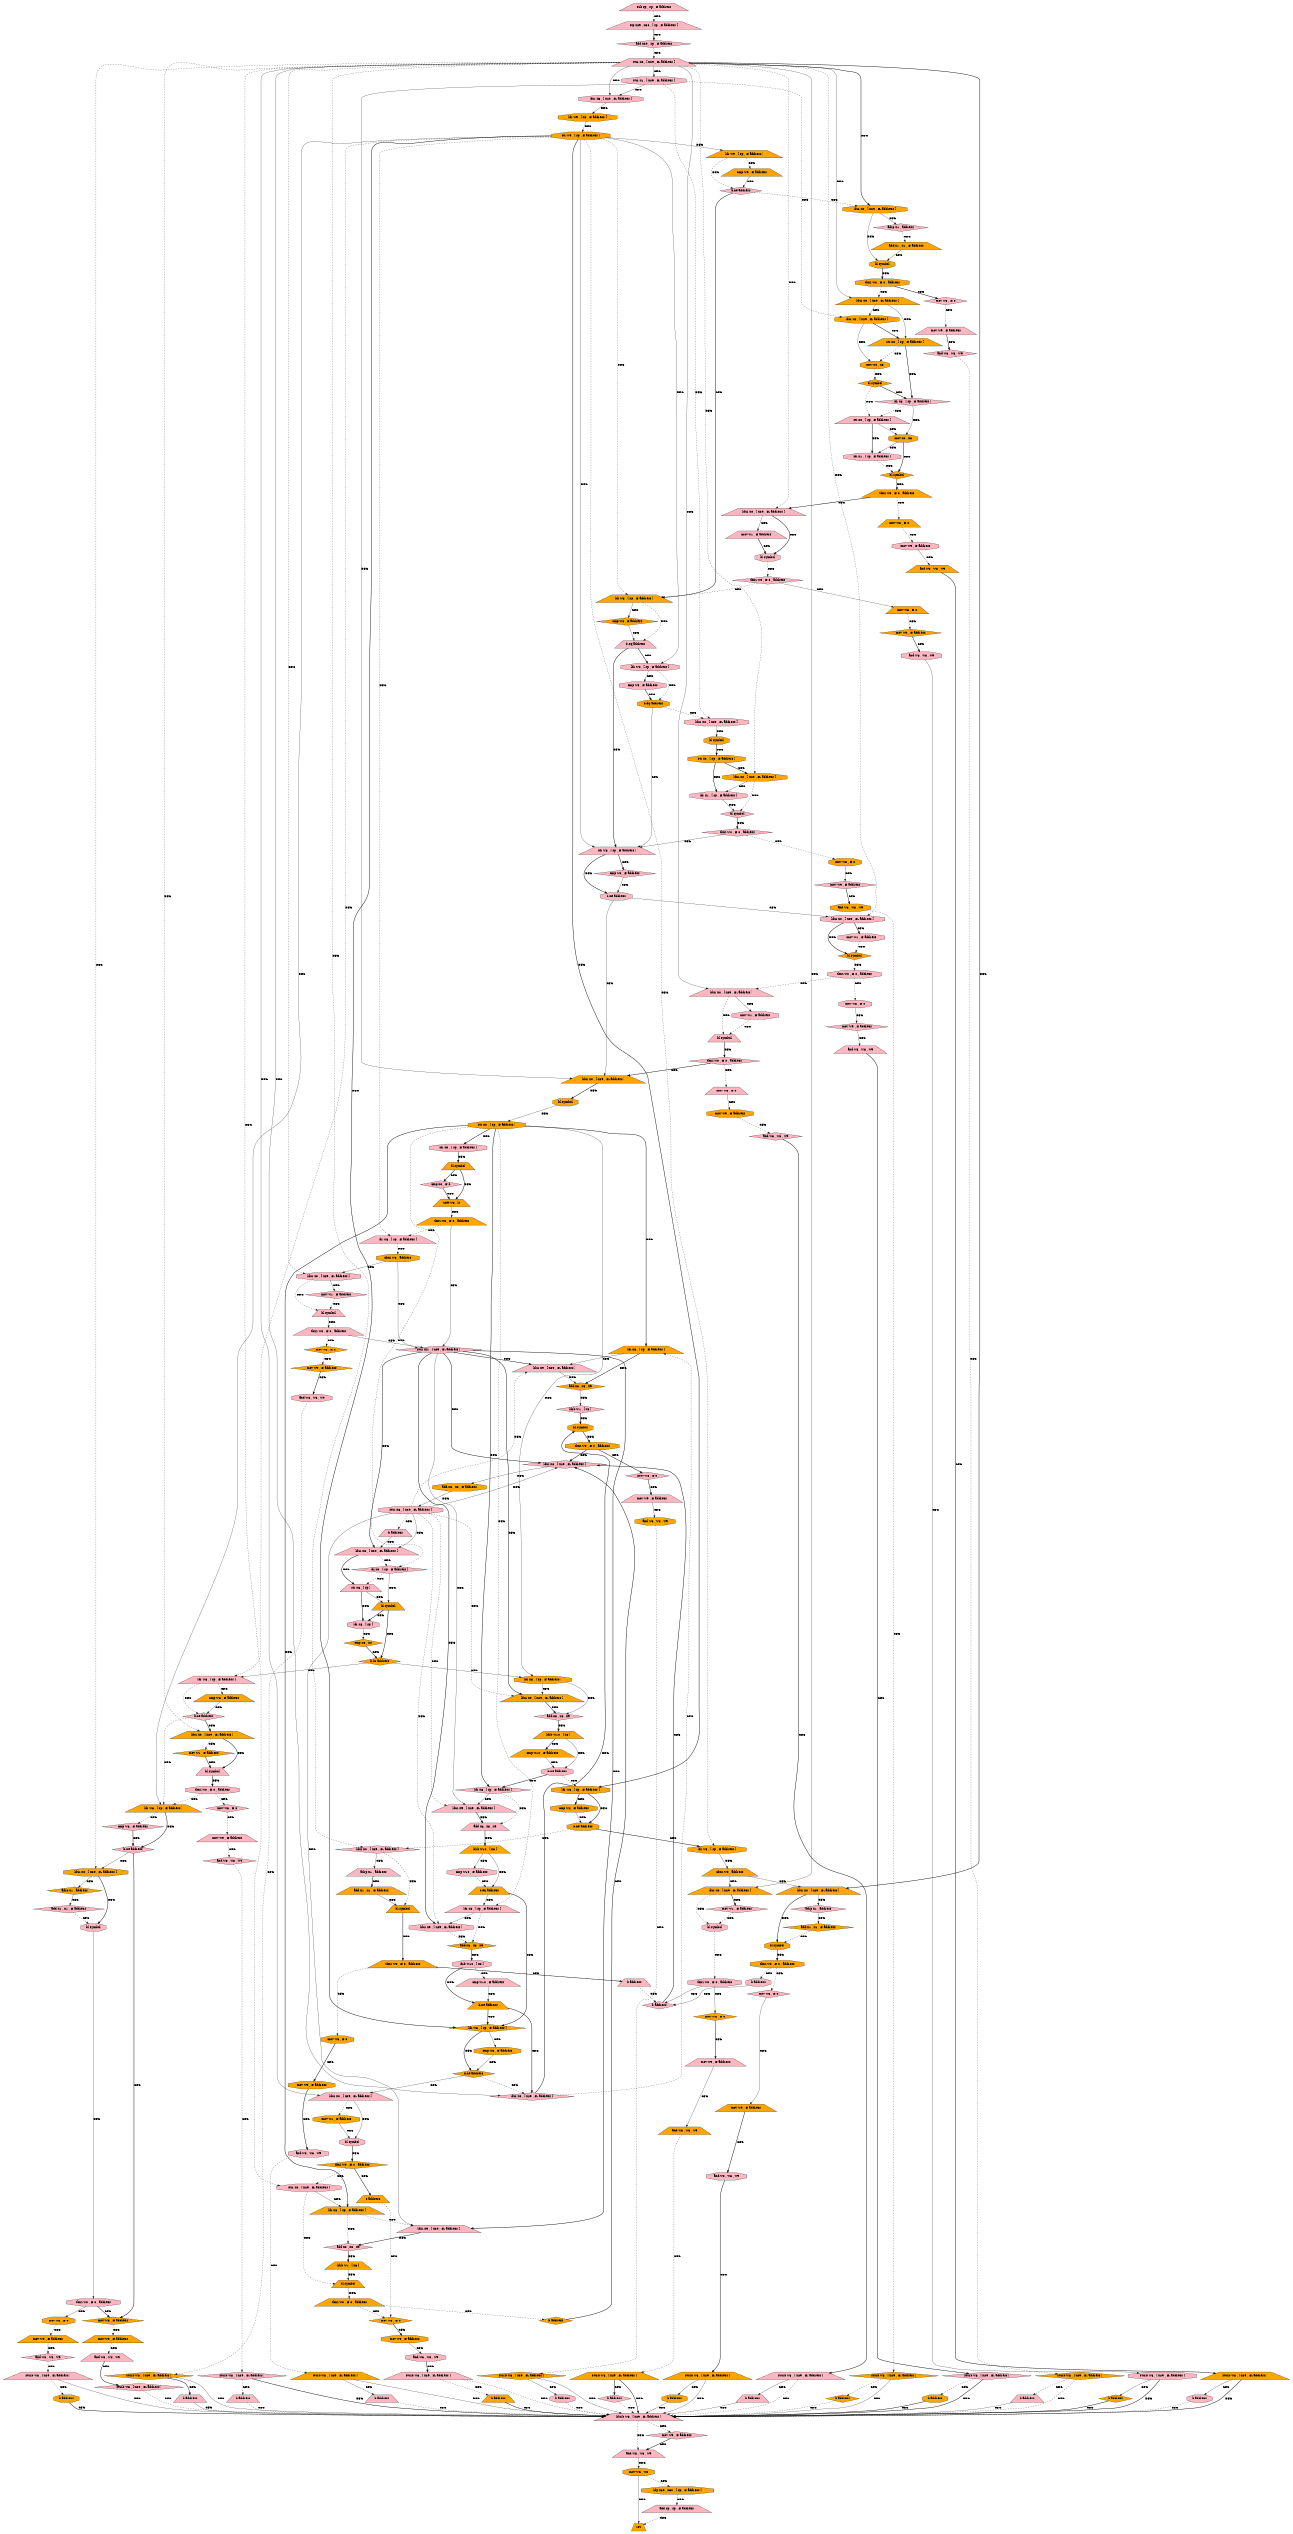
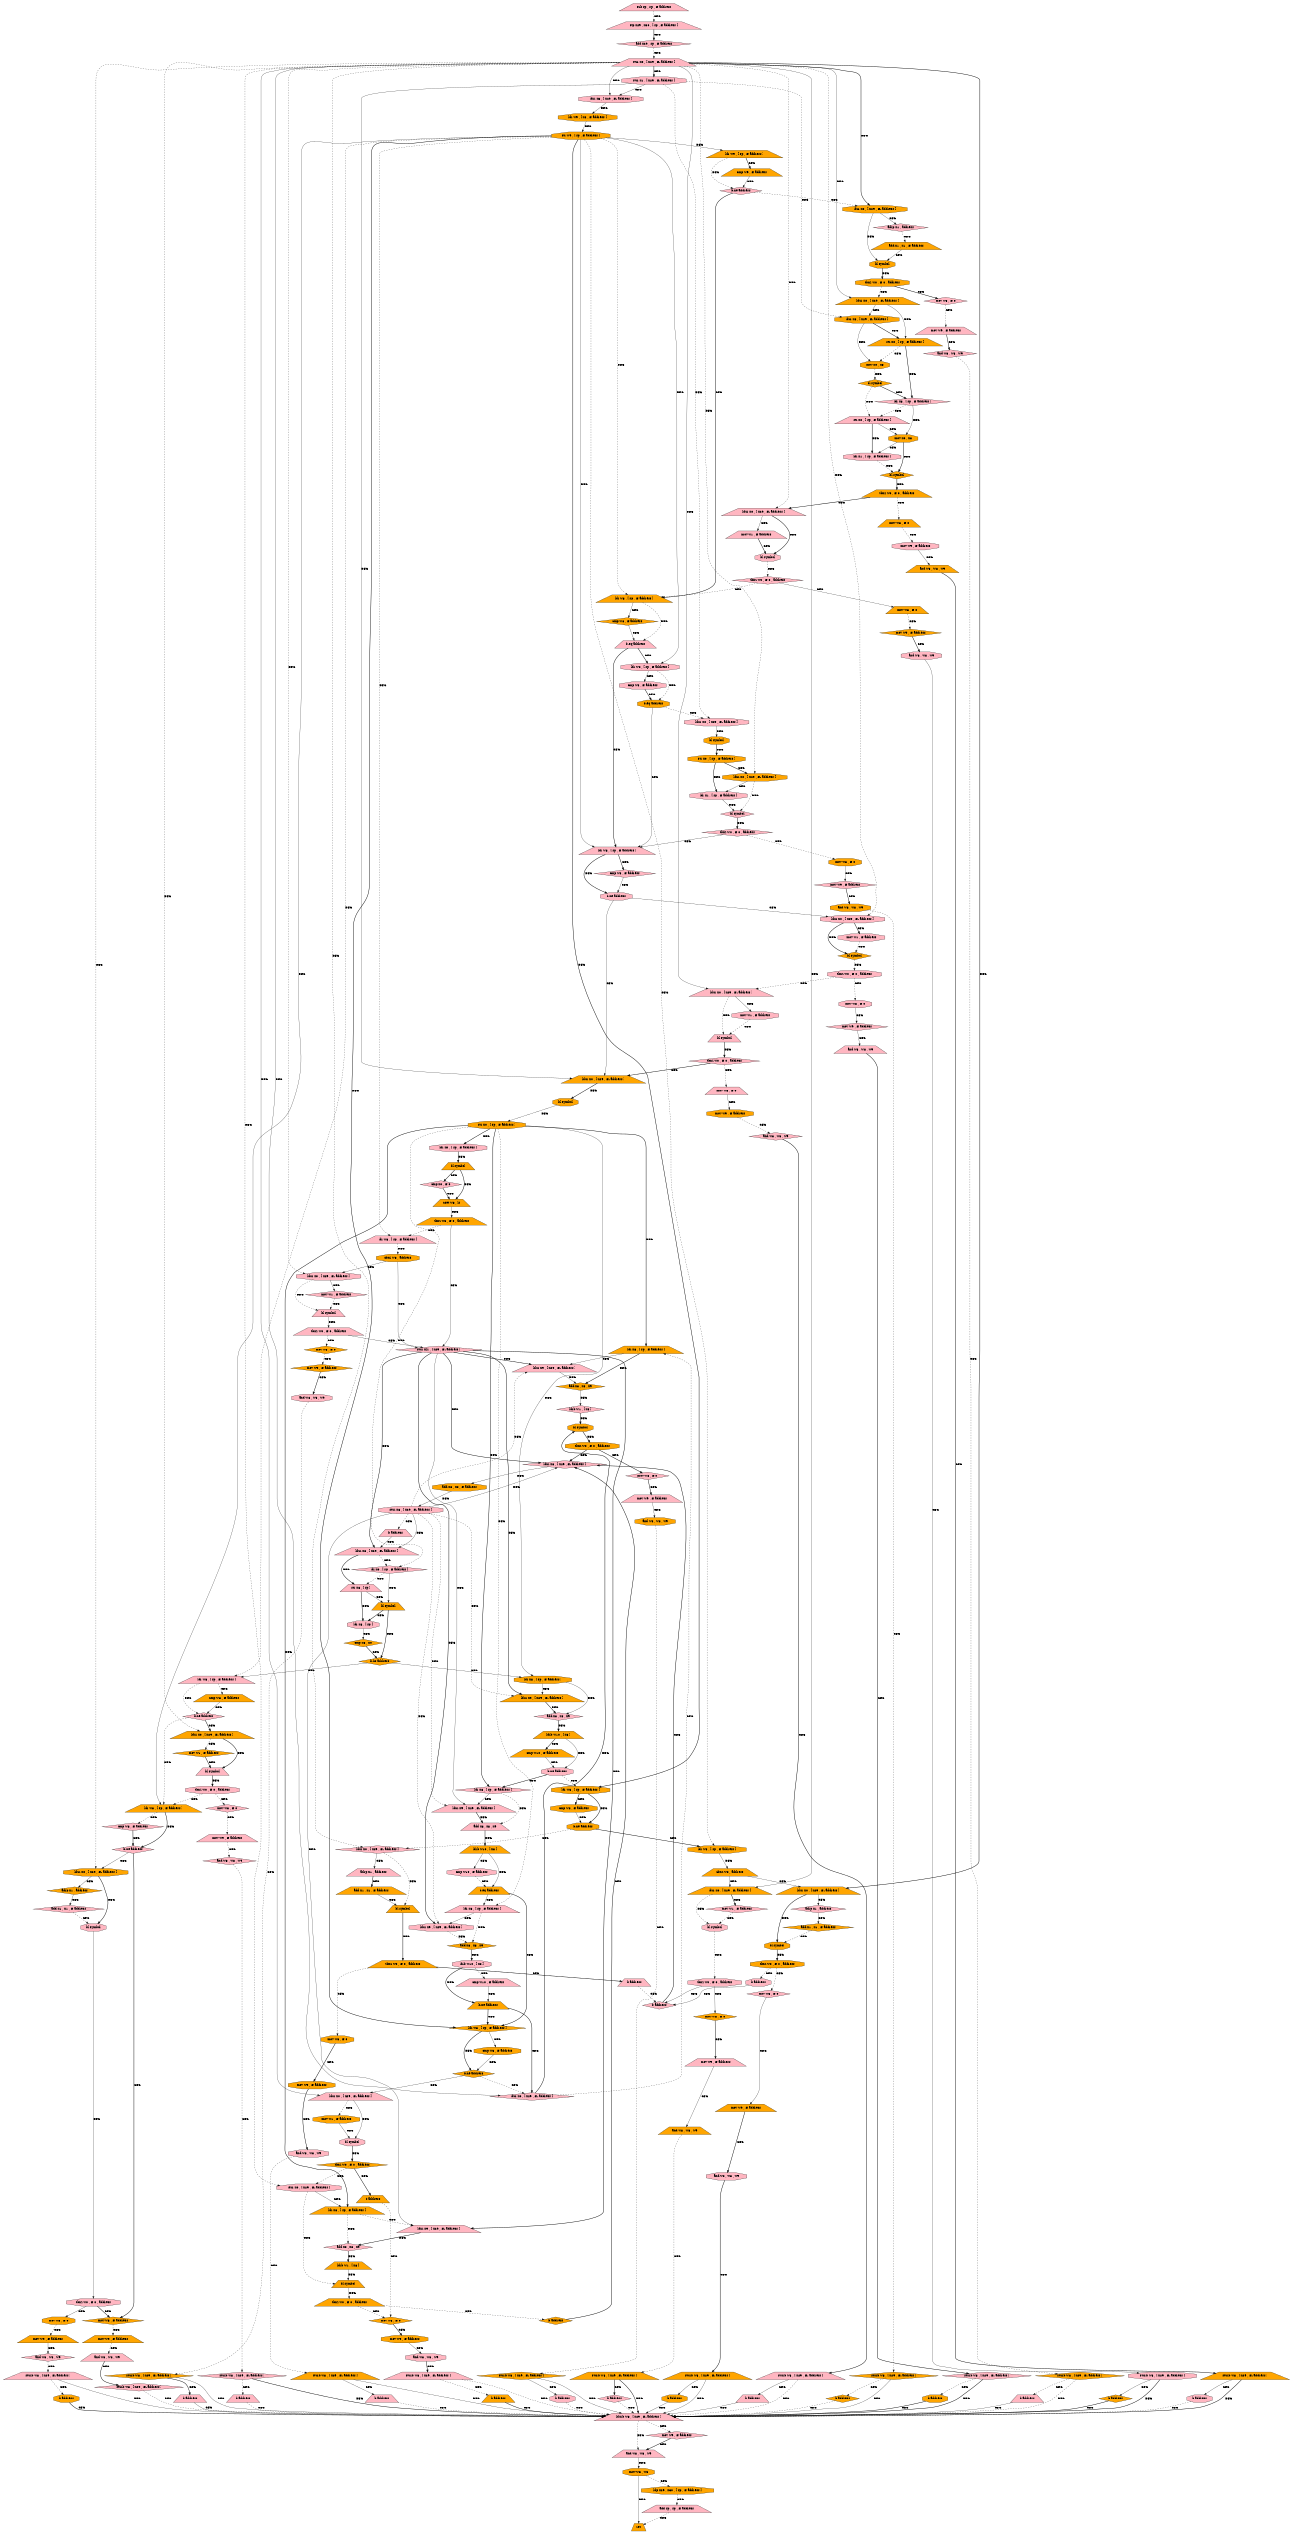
edge "stur x0 , [ x29 , #- address ]" -> "stur x1 , [ x29 , #- address ]": style solid -> bold
edge "ldr w9 , [ sp , # address ]" -> "cmp w9 , # address": style dashed -> bold
